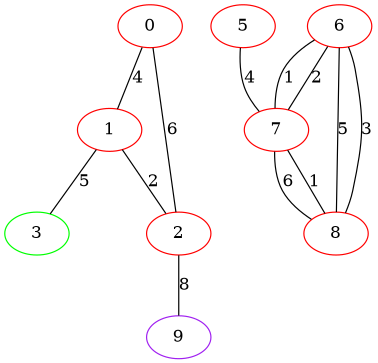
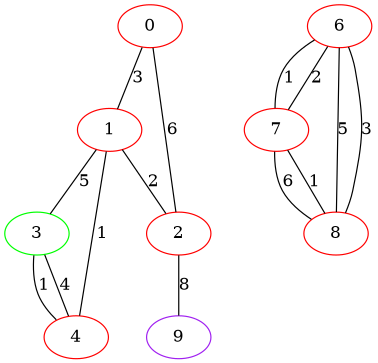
node "5": removed
edge "0" -- "1": label "4" -> "3"
node "4": added
